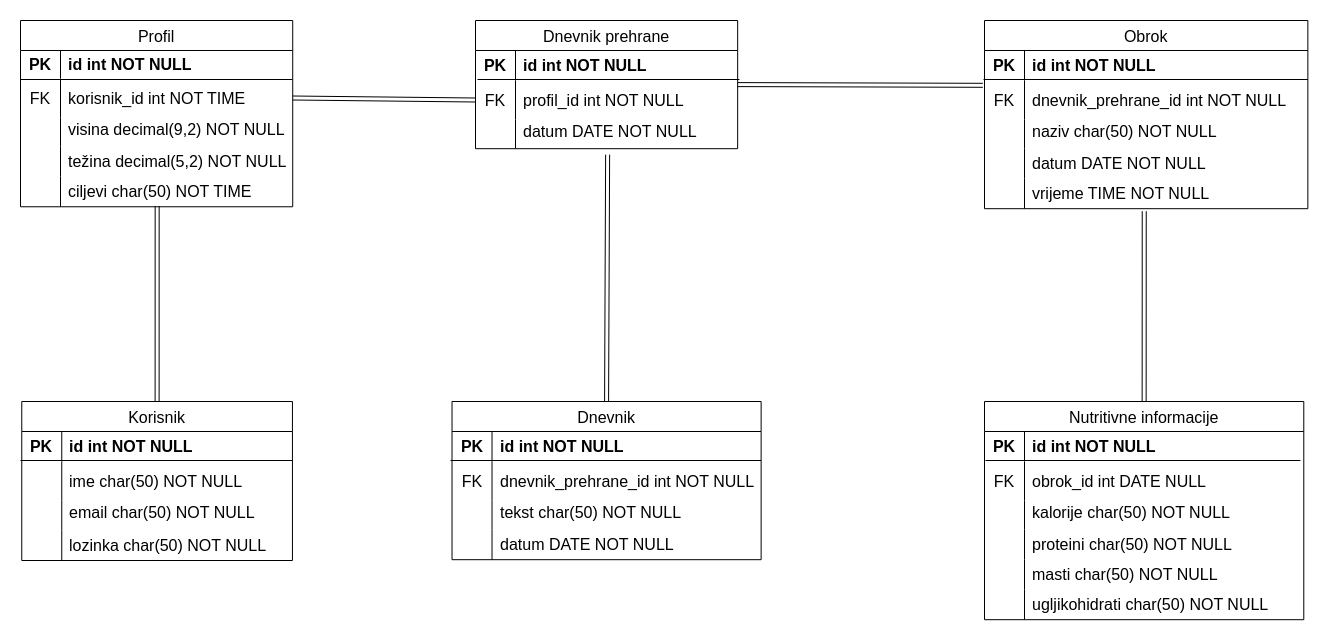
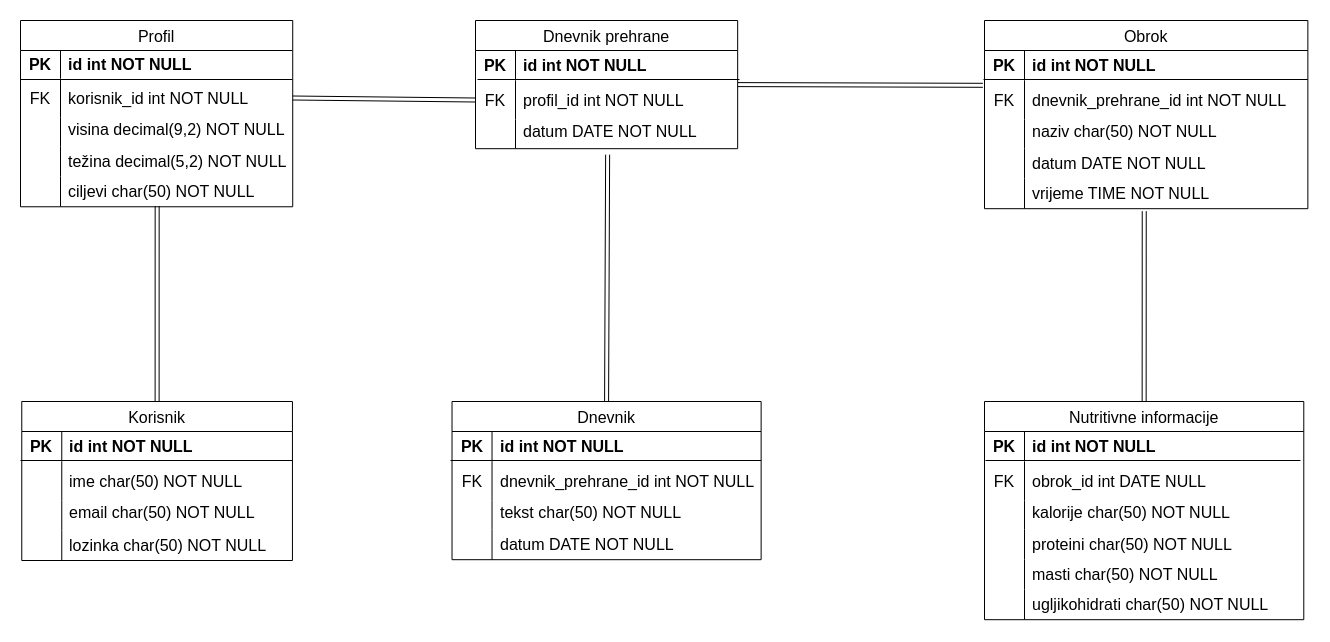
node "korisnik_id int NOT TIME": label "korisnik_id int NOT TIME" -> "korisnik_id int NOT NULL"
node "ciljevi char(50) NOT TIME": label "ciljevi char(50) NOT TIME" -> "ciljevi char(50) NOT NULL"
